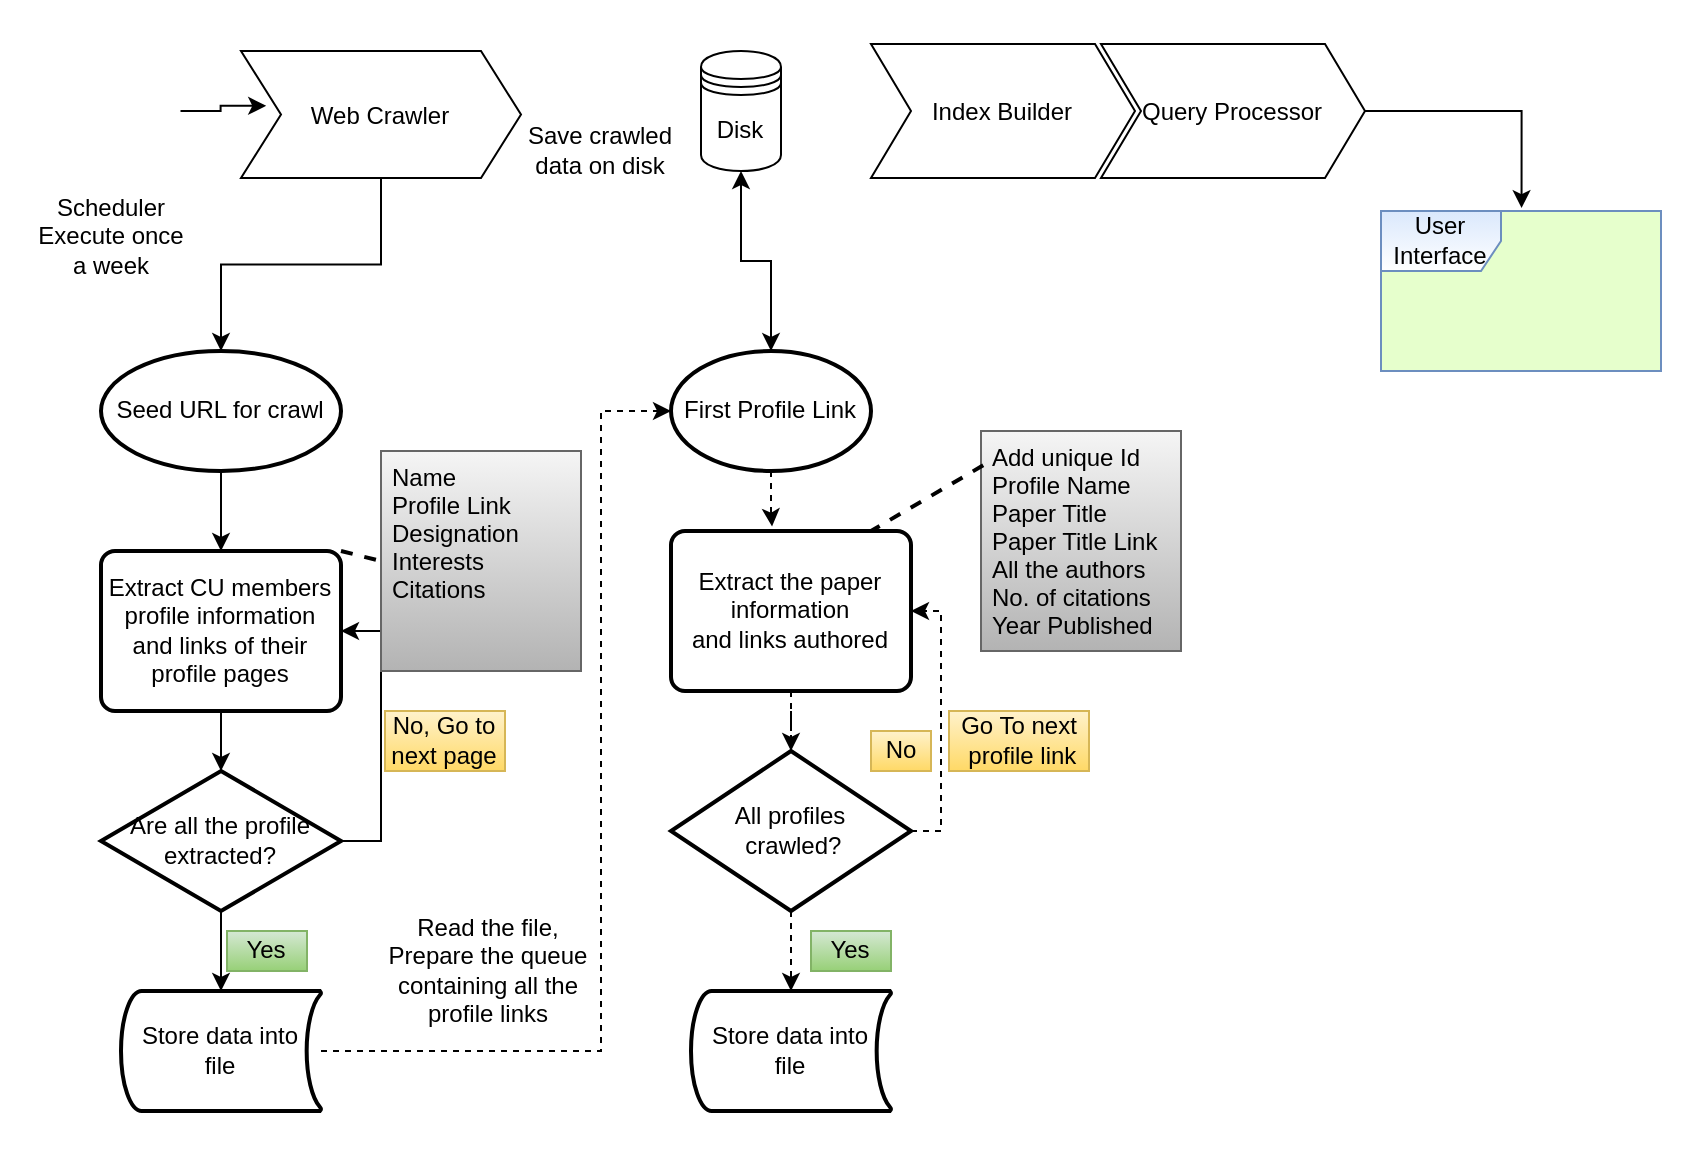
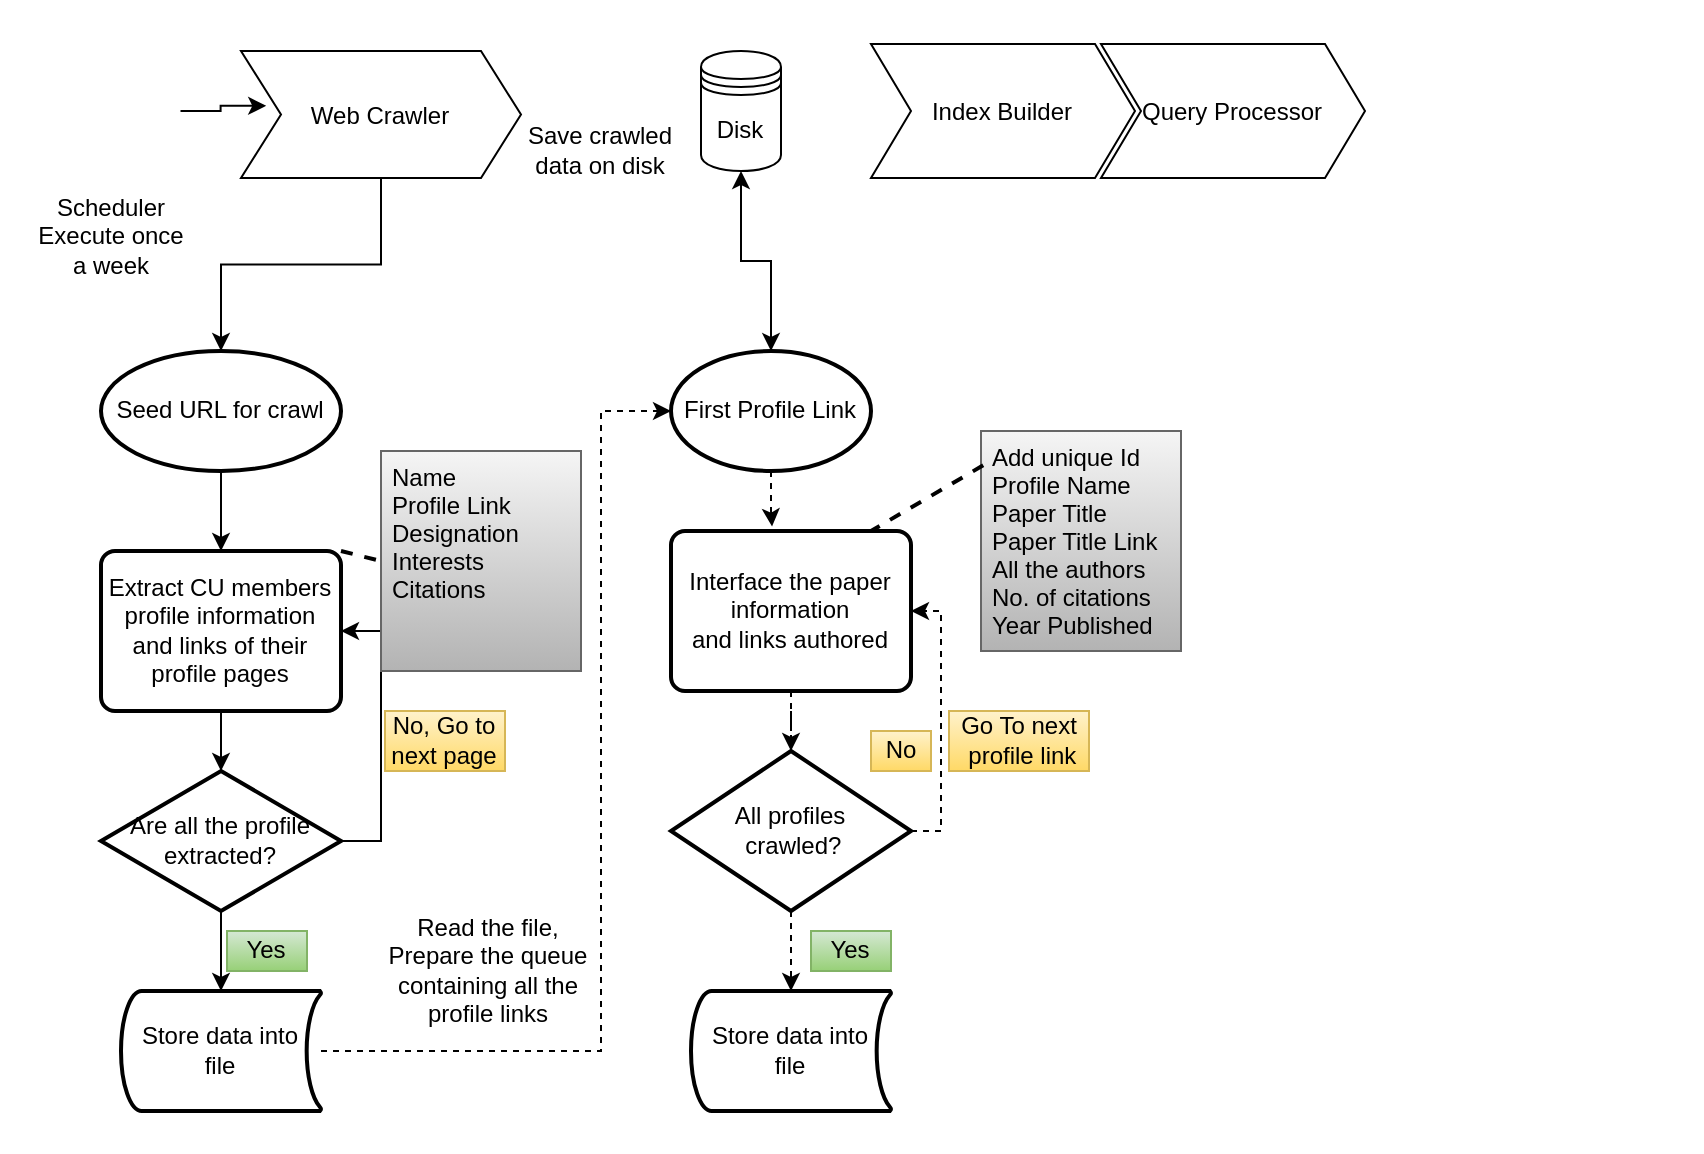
edge "Query Processor" -> "User Interface": removed
node "User Interface": removed
node "Extract the paper information and links authored": label "Extract the paper information and links authored" -> "Interface the paper information and links authored"
